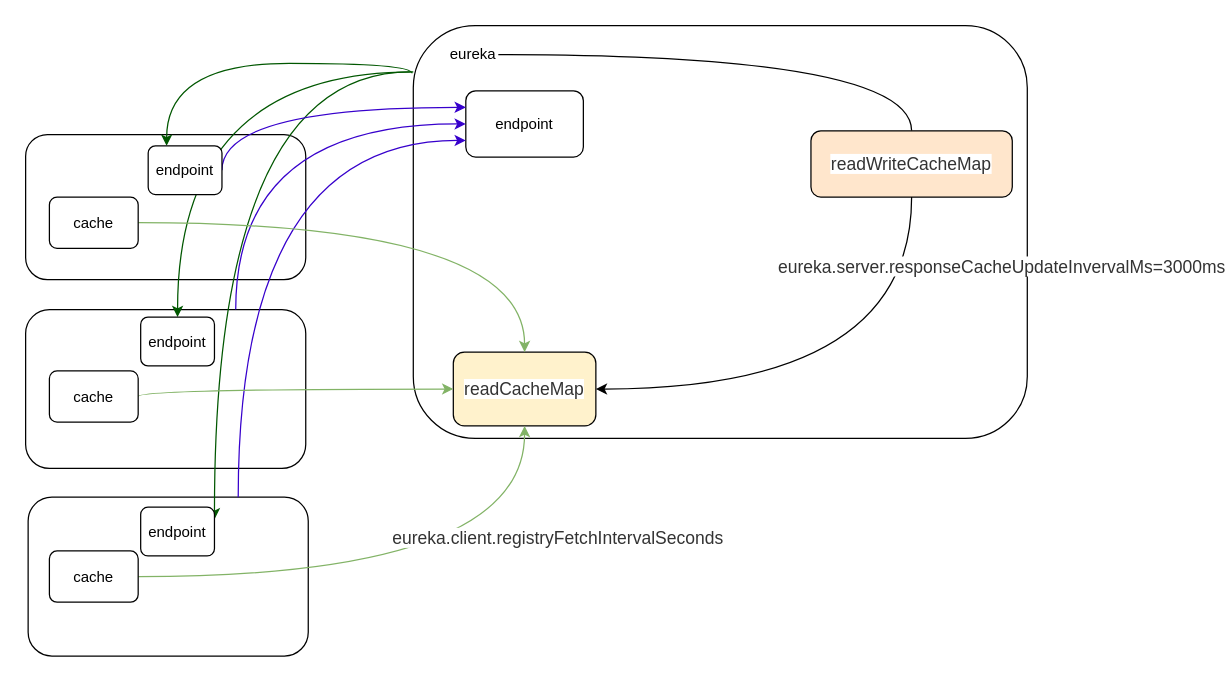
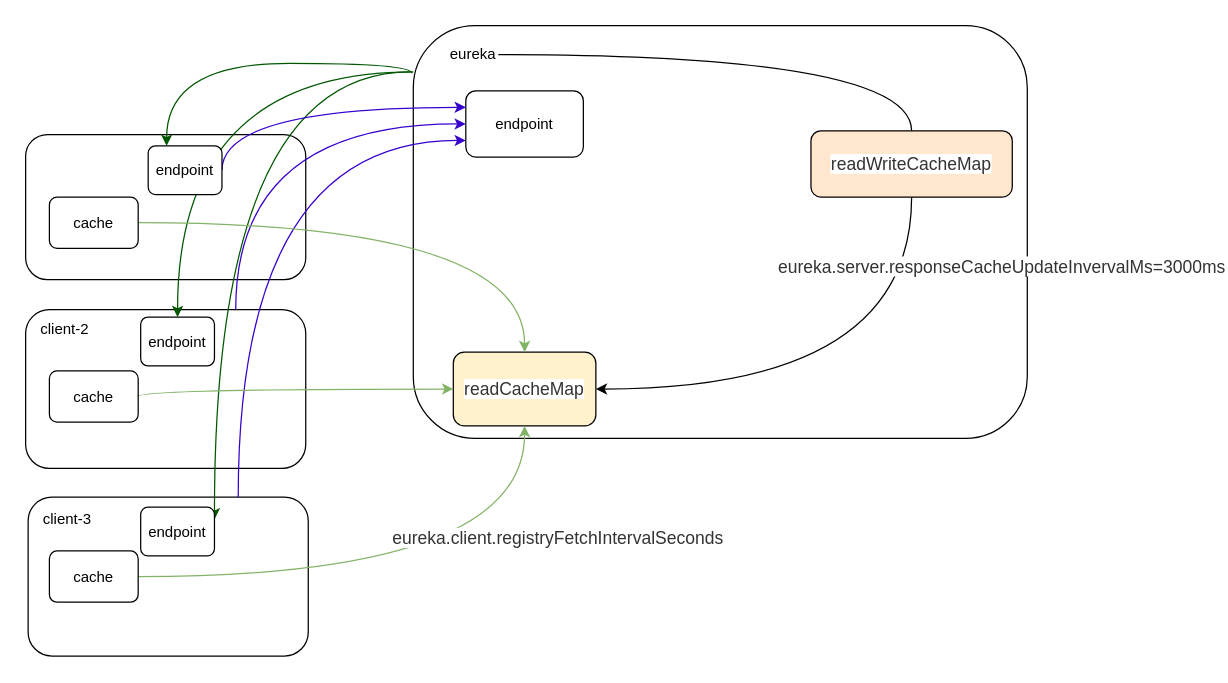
node "client-2": added
node "client-3": added
